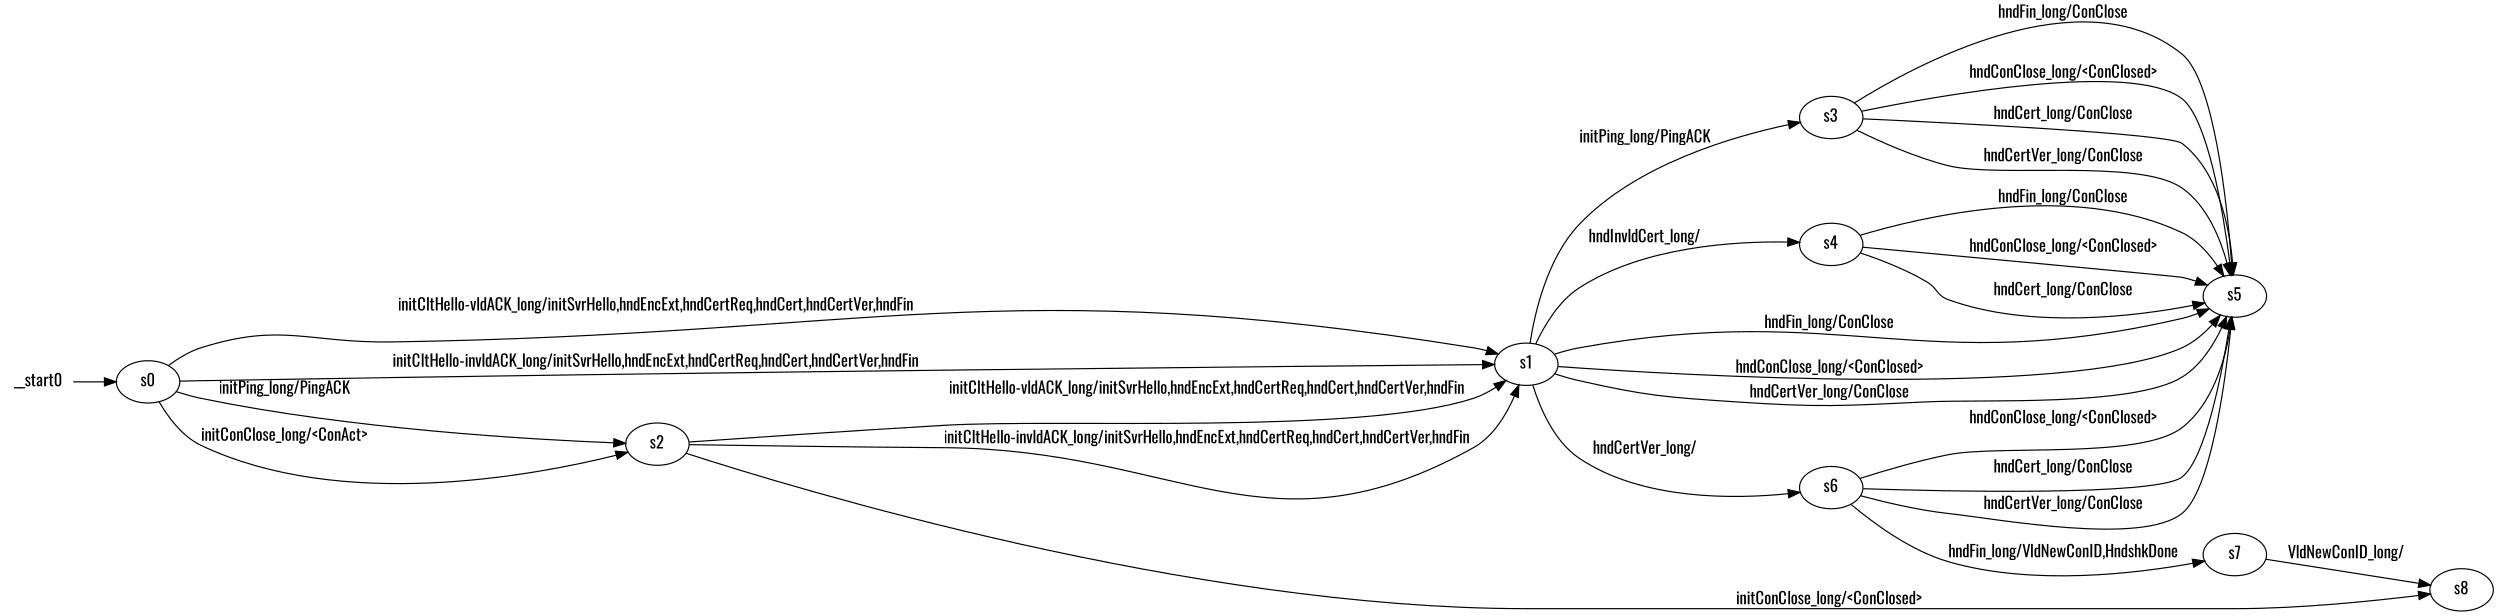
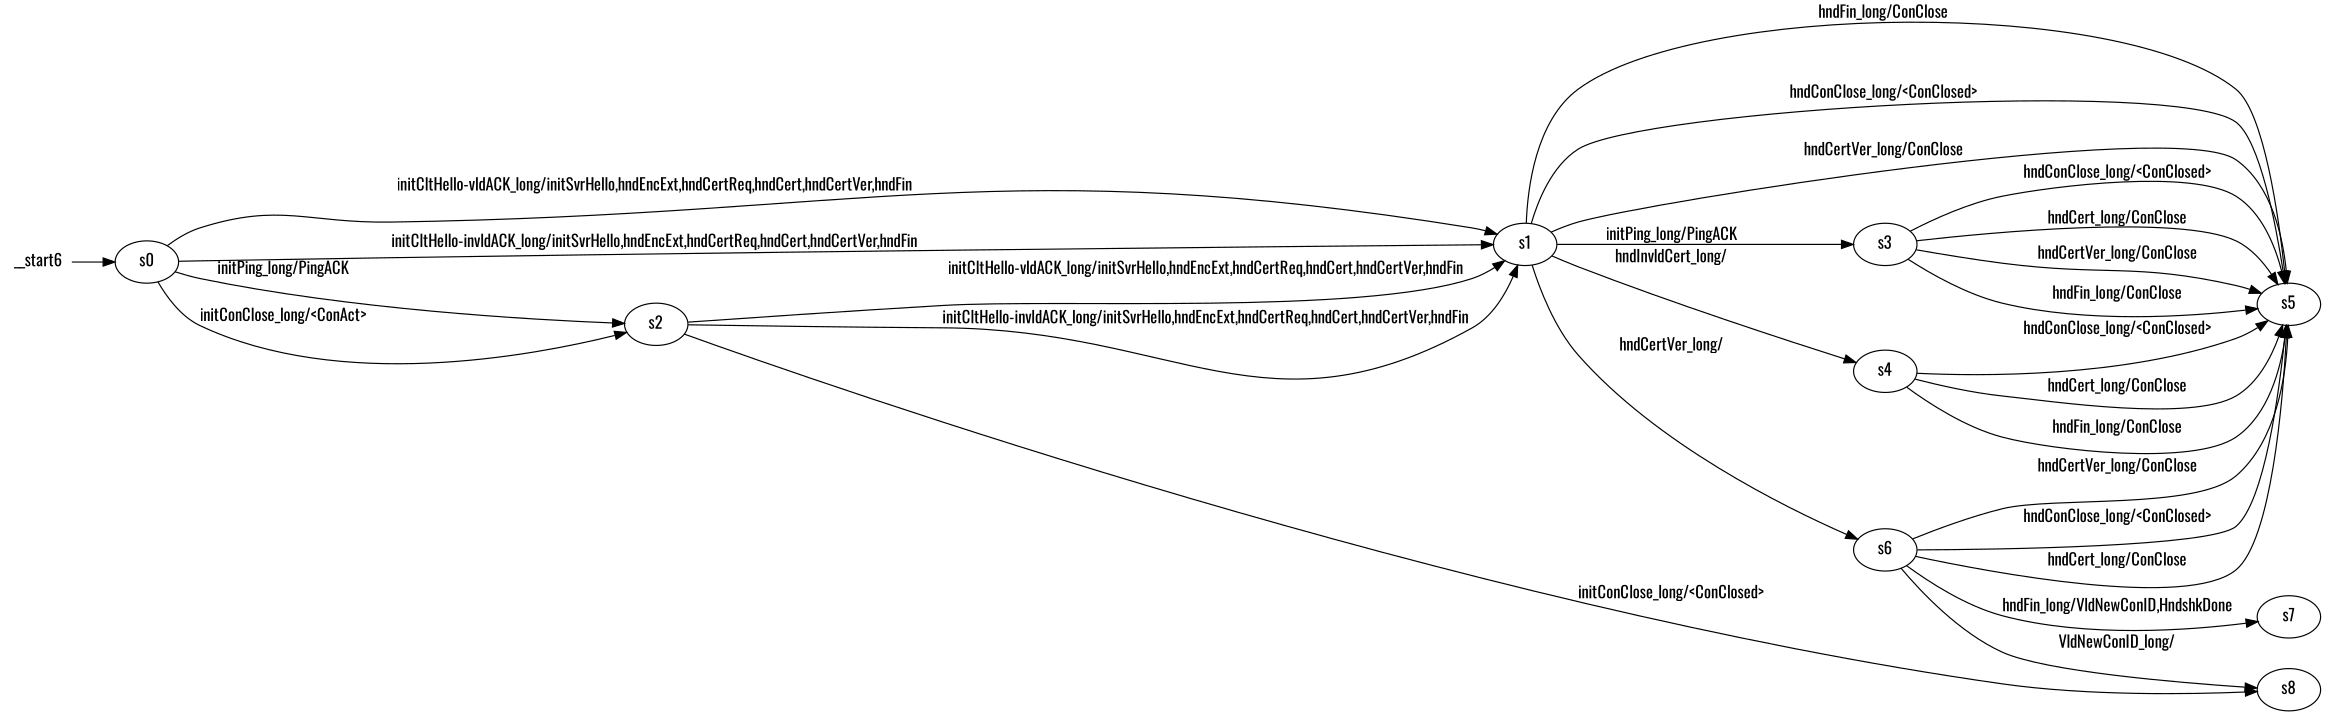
node "__start0": label "__start0" -> "__start6"
edge "s7" -> "s8": now "s6" -> "s8"
